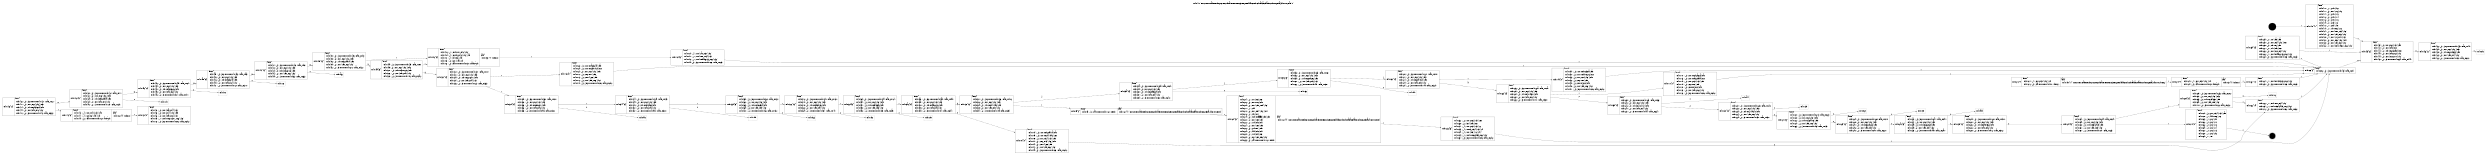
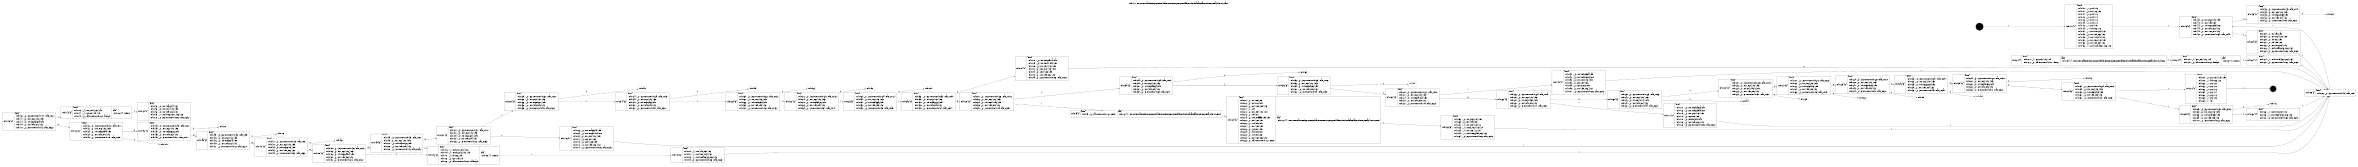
edge "0x401859 [25]" -> "0x40143f [23]": reversed
node "0x401916": added
edge "0x4017e4 [27]" -> "0x401c68 [19]": now "0x4017e4 [27]" -> "0x401ce8 [5]"
